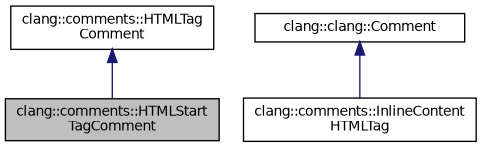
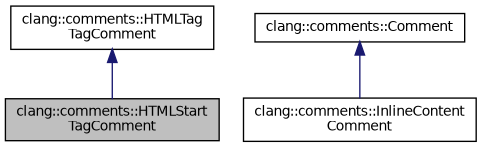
node "clang::comments::HTMLTag Comment": label "clang::comments::HTMLTag Comment" -> "clang::comments::HTMLTag TagComment"
node "clang::clang::Comment": label "clang::clang::Comment" -> "clang::comments::Comment"
node "clang::comments::InlineContent HTMLTag": label "clang::comments::InlineContent HTMLTag" -> "clang::comments::InlineContent Comment"
